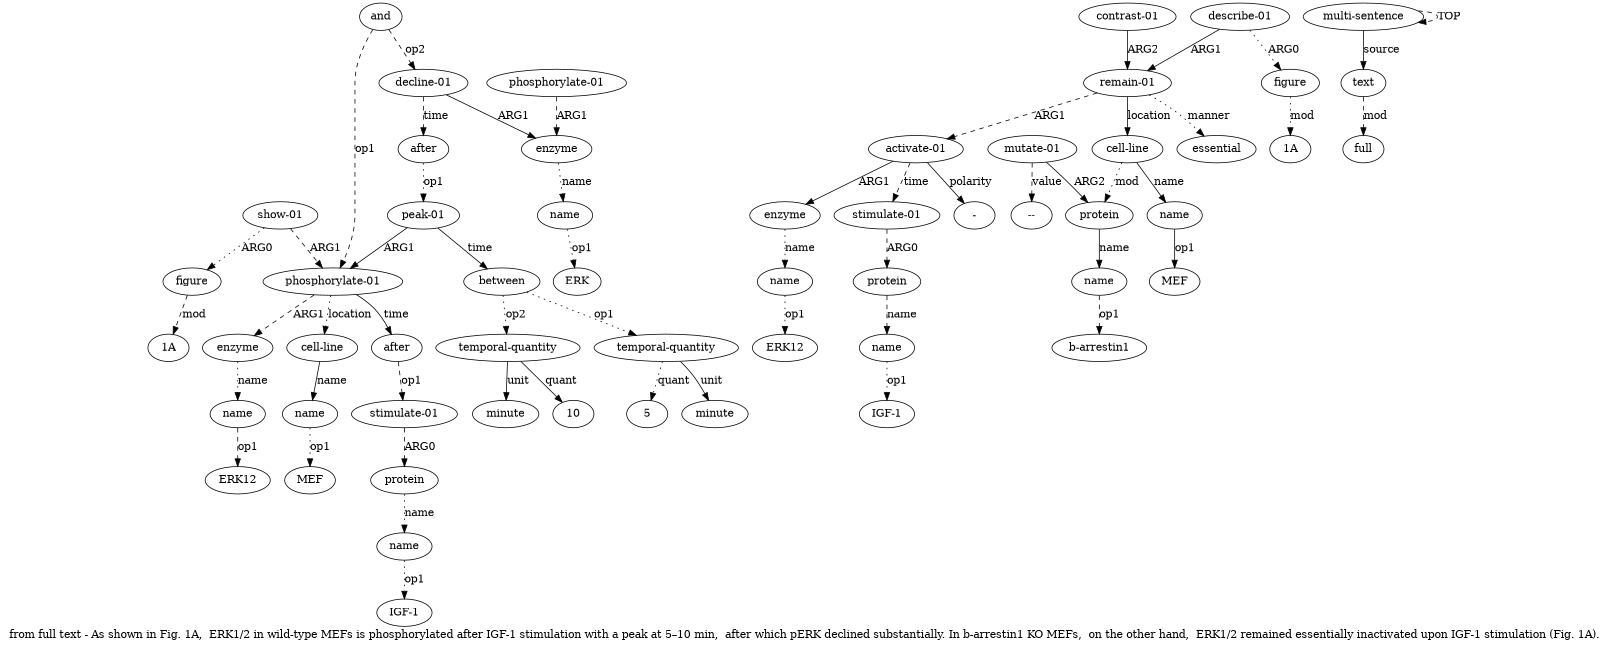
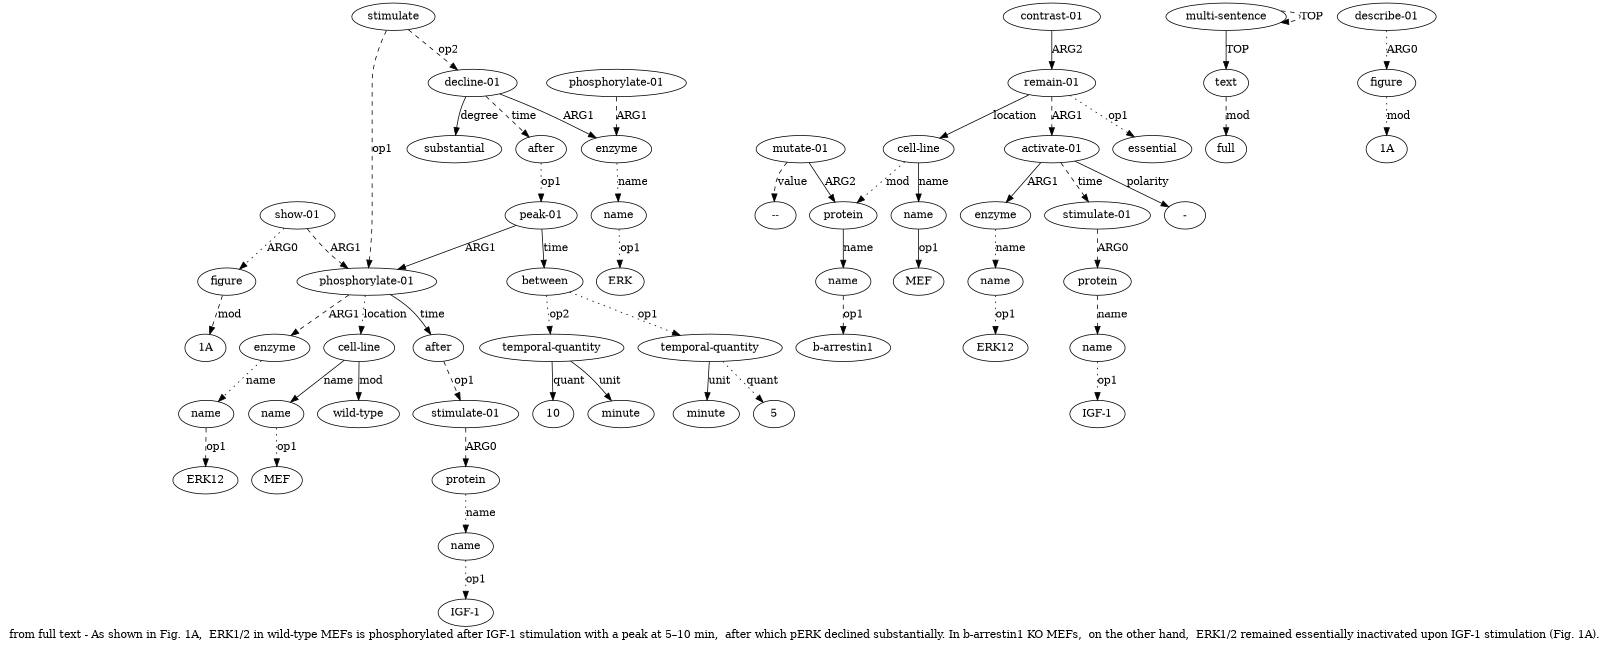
node "and": label "and" -> "stimulate"
edge "describe-01" -> "remain-01": removed, label "ARG1"
edge "multi-sentence" -> "text": label "source" -> "TOP"
edge "remain-01" -> "essential": label "manner" -> "op1"
node "substantial": added
node "wild-type": added
